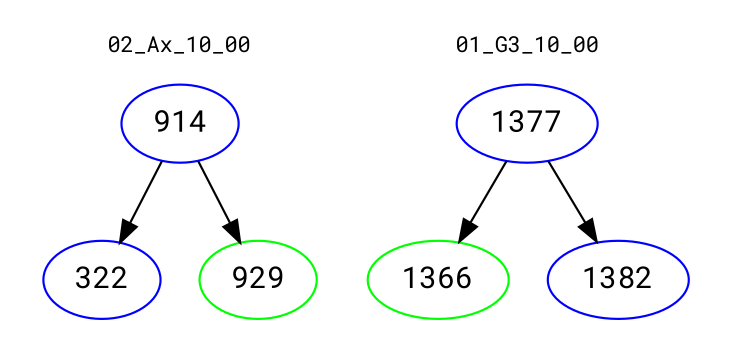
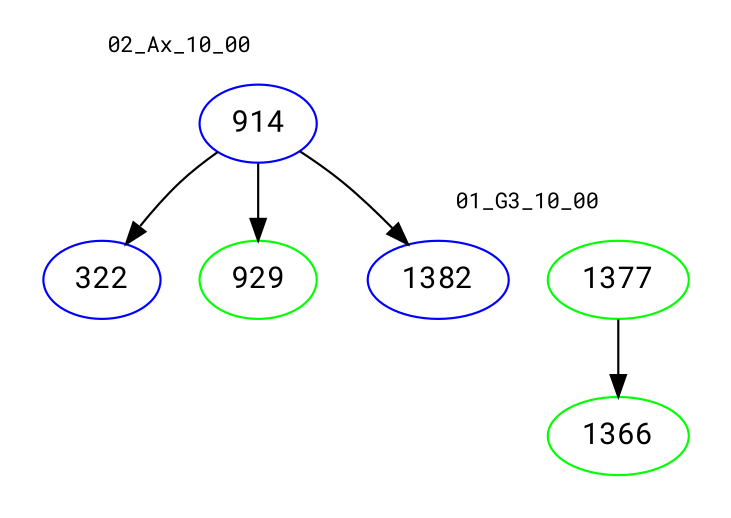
node "1377": color blue -> green
edge "1377" -> "1382": now "914" -> "1382"
